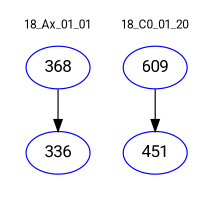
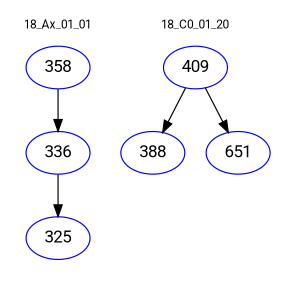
node "368": label "368" -> "358"
node "609": label "609" -> "409"
node "388": added
node "451": label "451" -> "651"
node "325": added
